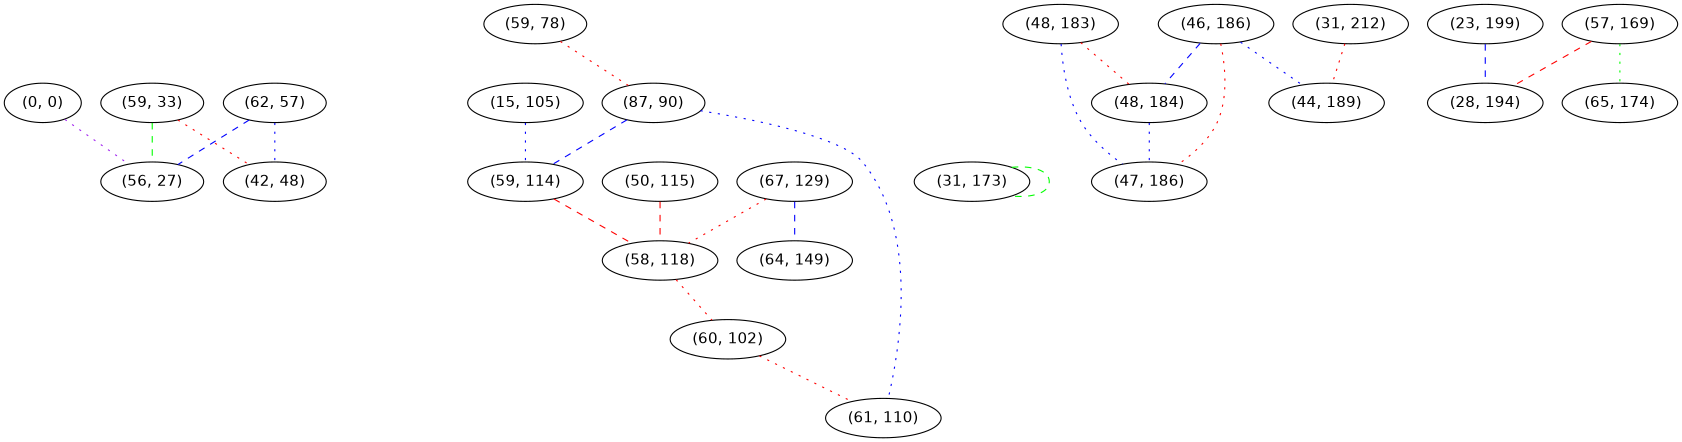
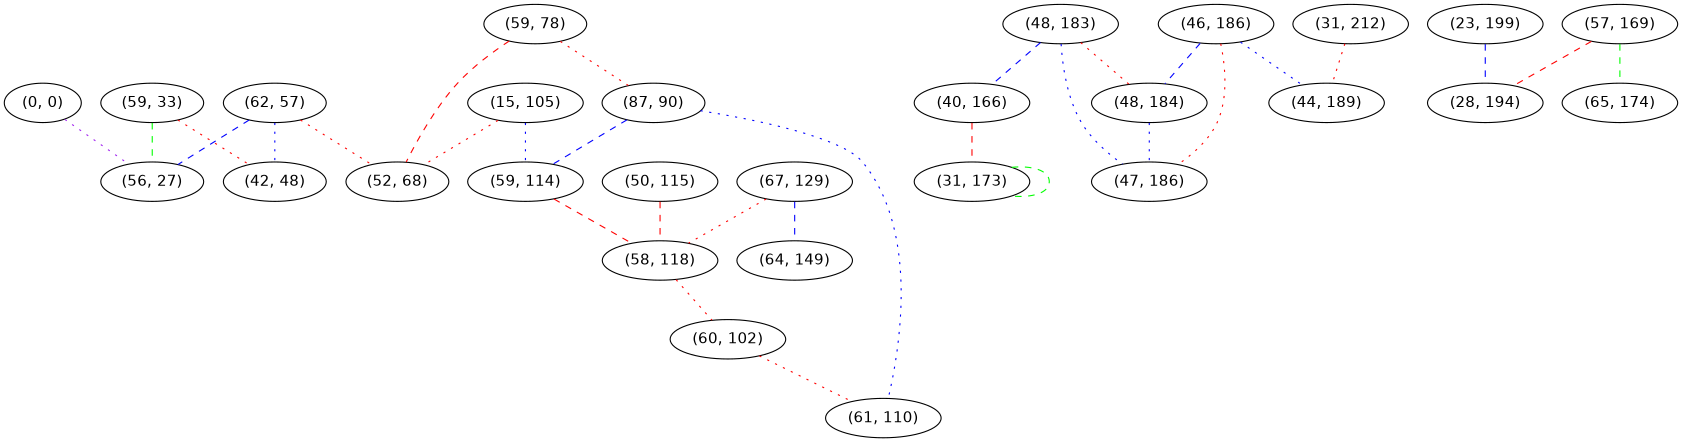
edge "(57, 169)" -- "(65, 174)": style dotted -> dashed
node "(40, 166)": added
node "(52, 68)": added
